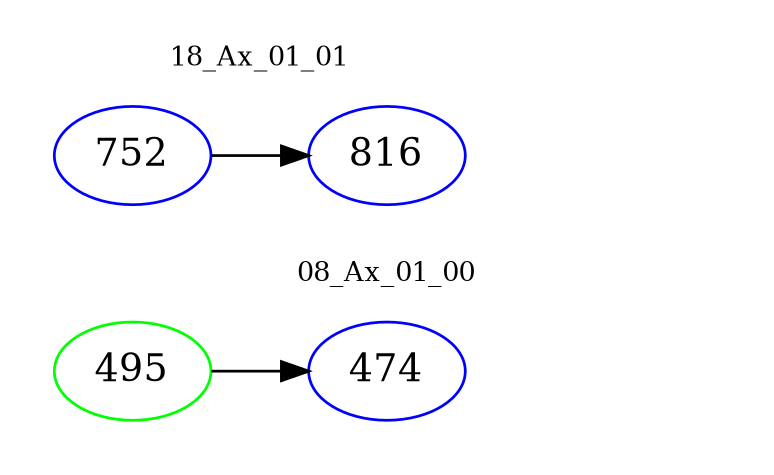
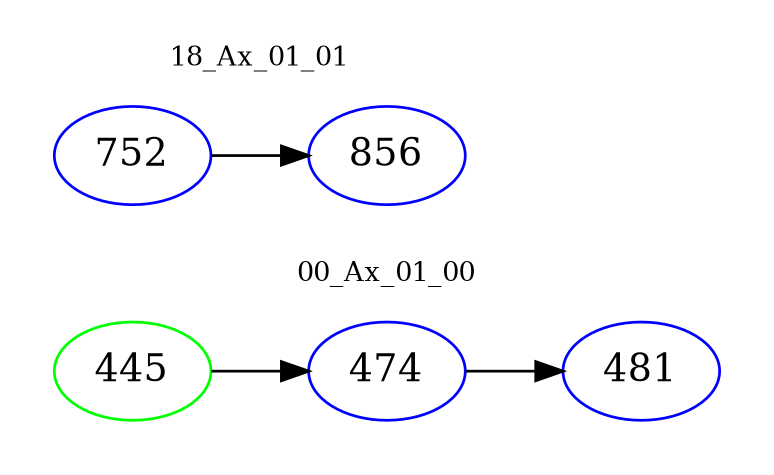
node "816": label "816" -> "856"
cluster "08_Ax_01_00": label "08_Ax_01_00" -> "00_Ax_01_00"
node "495": label "495" -> "445"
node "481": added
